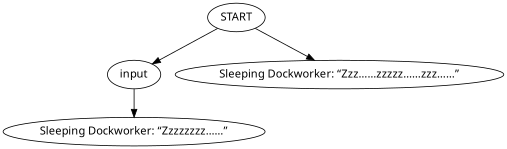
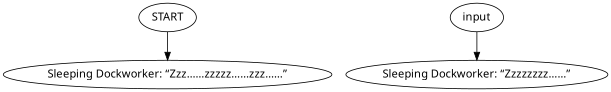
edge "START" -> "input": removed
